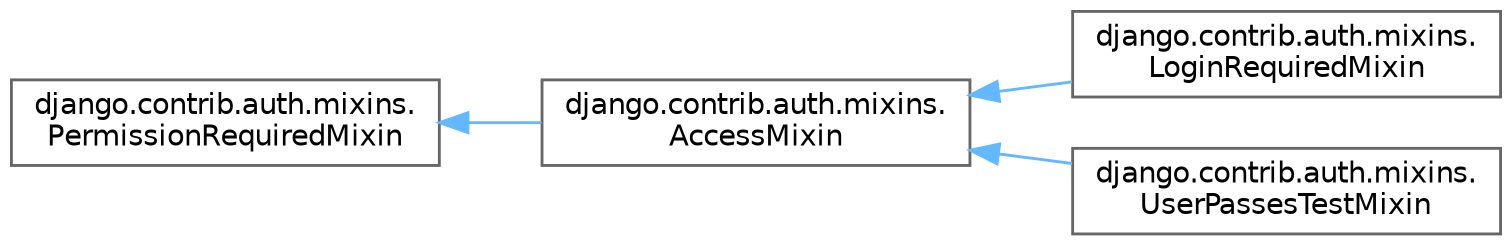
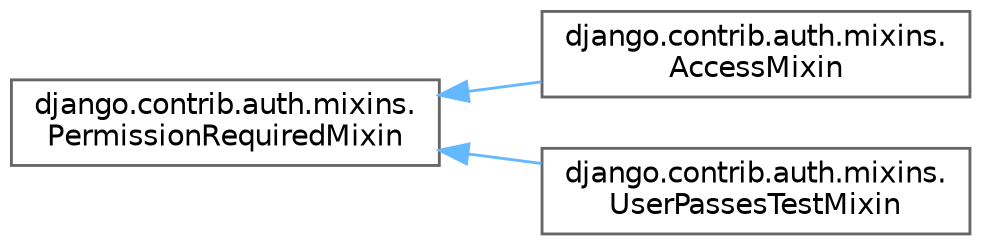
node "django.contrib.auth.mixins. LoginRequiredMixin": removed
edge "django.contrib.auth.mixins. UserPassesTestMixin" -> "django.contrib.auth.mixins. AccessMixin": now "django.contrib.auth.mixins. UserPassesTestMixin" -> "django.contrib.auth.mixins. PermissionRequiredMixin"
